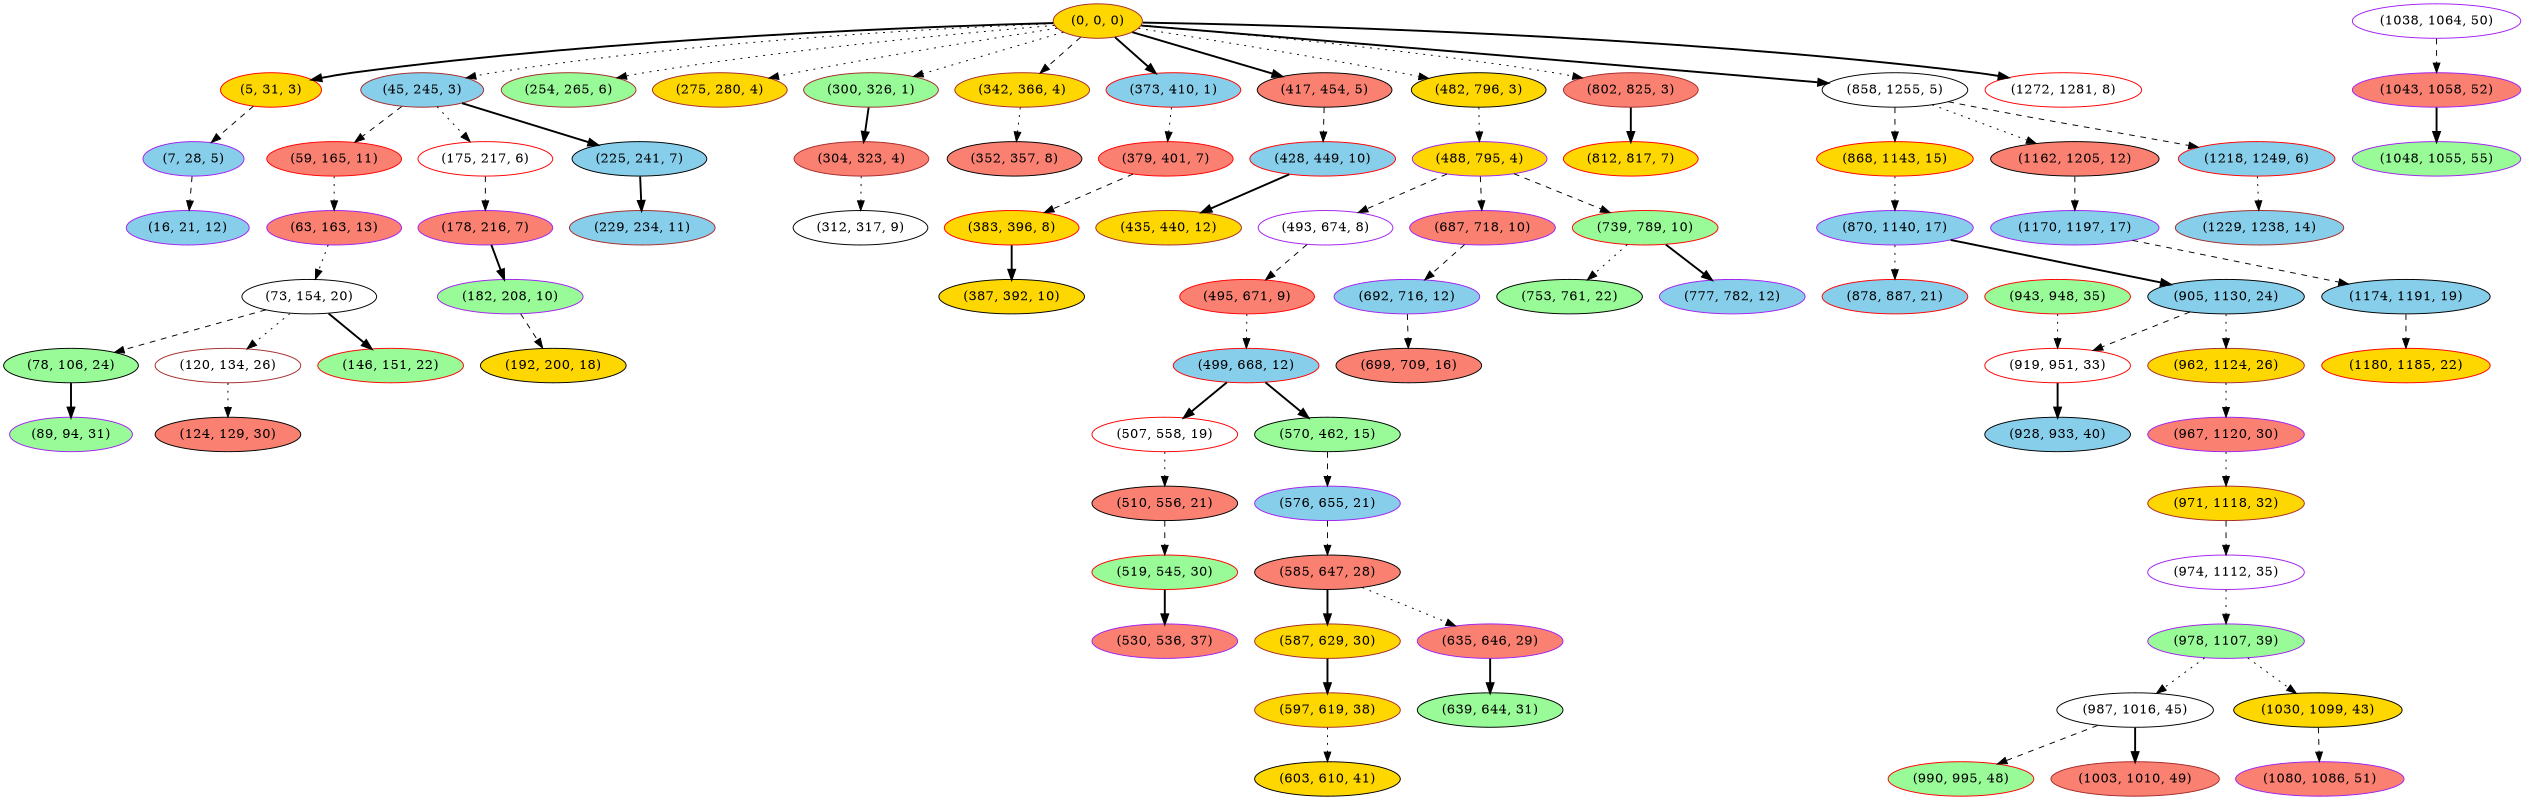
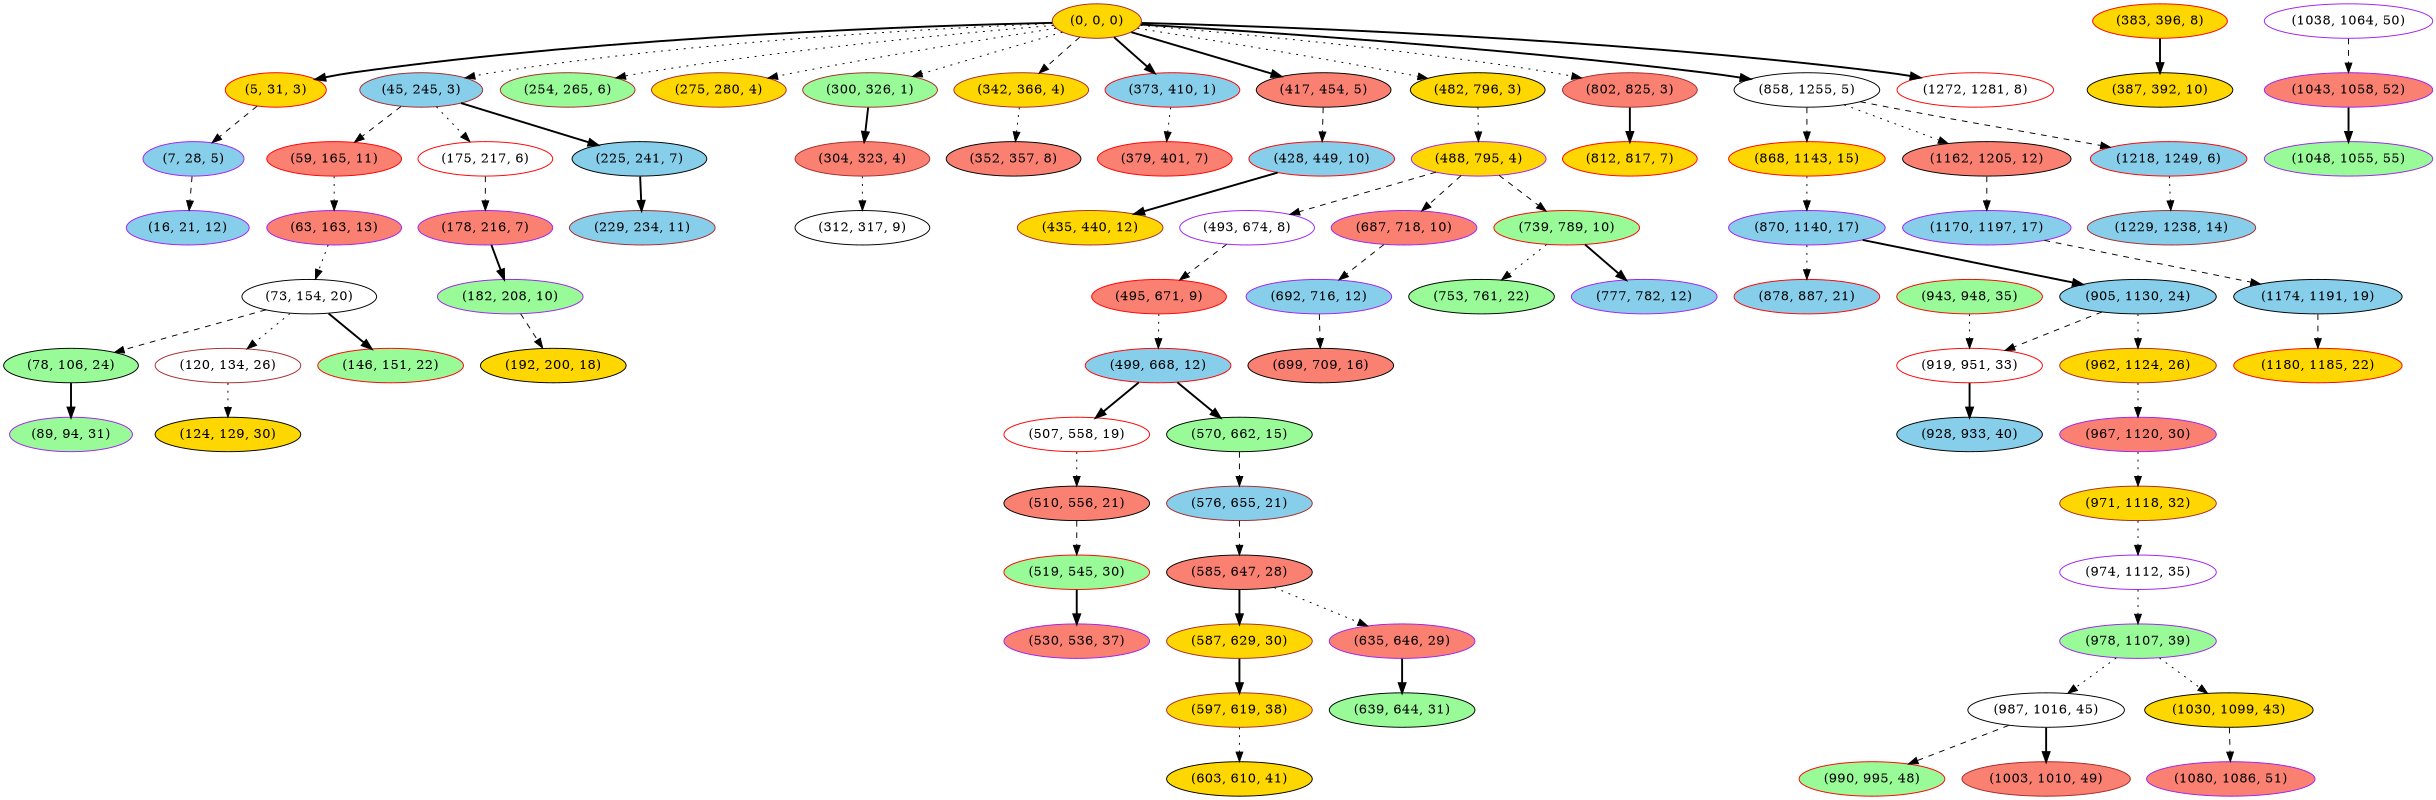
edge "(379, 401, 7)" -> "(383, 396, 8)": removed
node "(124, 129, 30)": fillcolor salmon -> gold
node "(570, 462, 15)": label "(570, 462, 15)" -> "(570, 662, 15)"
node "(576, 655, 21)": color purple -> brown
edge "(971, 1118, 32)" -> "(974, 1112, 35)": style dashed -> dotted
